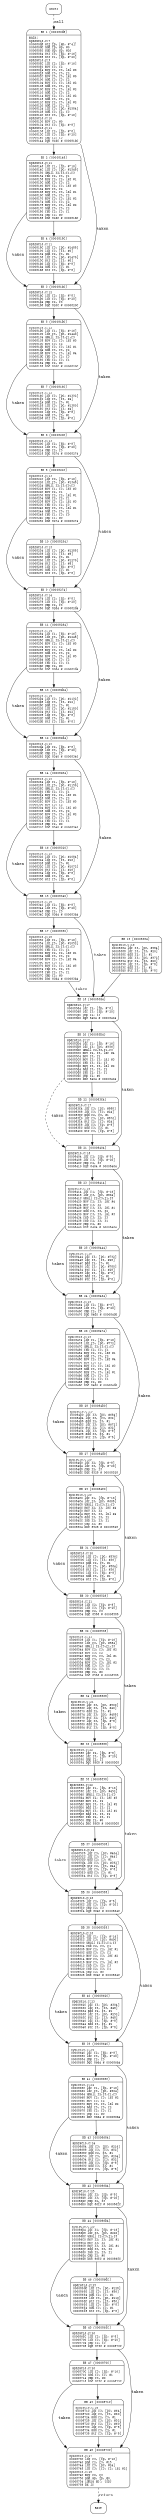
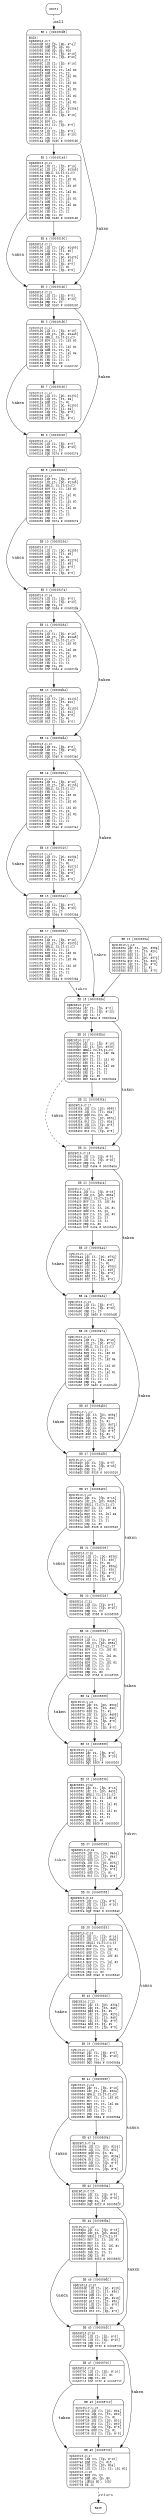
edge "BB 7 (000081ec)" -> "BB 6 (0000820c)": removed
edge "BB 6 (0000820c)" -> "BB 9 (00008274)": removed, label "taken"
edge "BB 11 (00008284)" -> "BB 12 (000082d4)": removed, label "taken"
